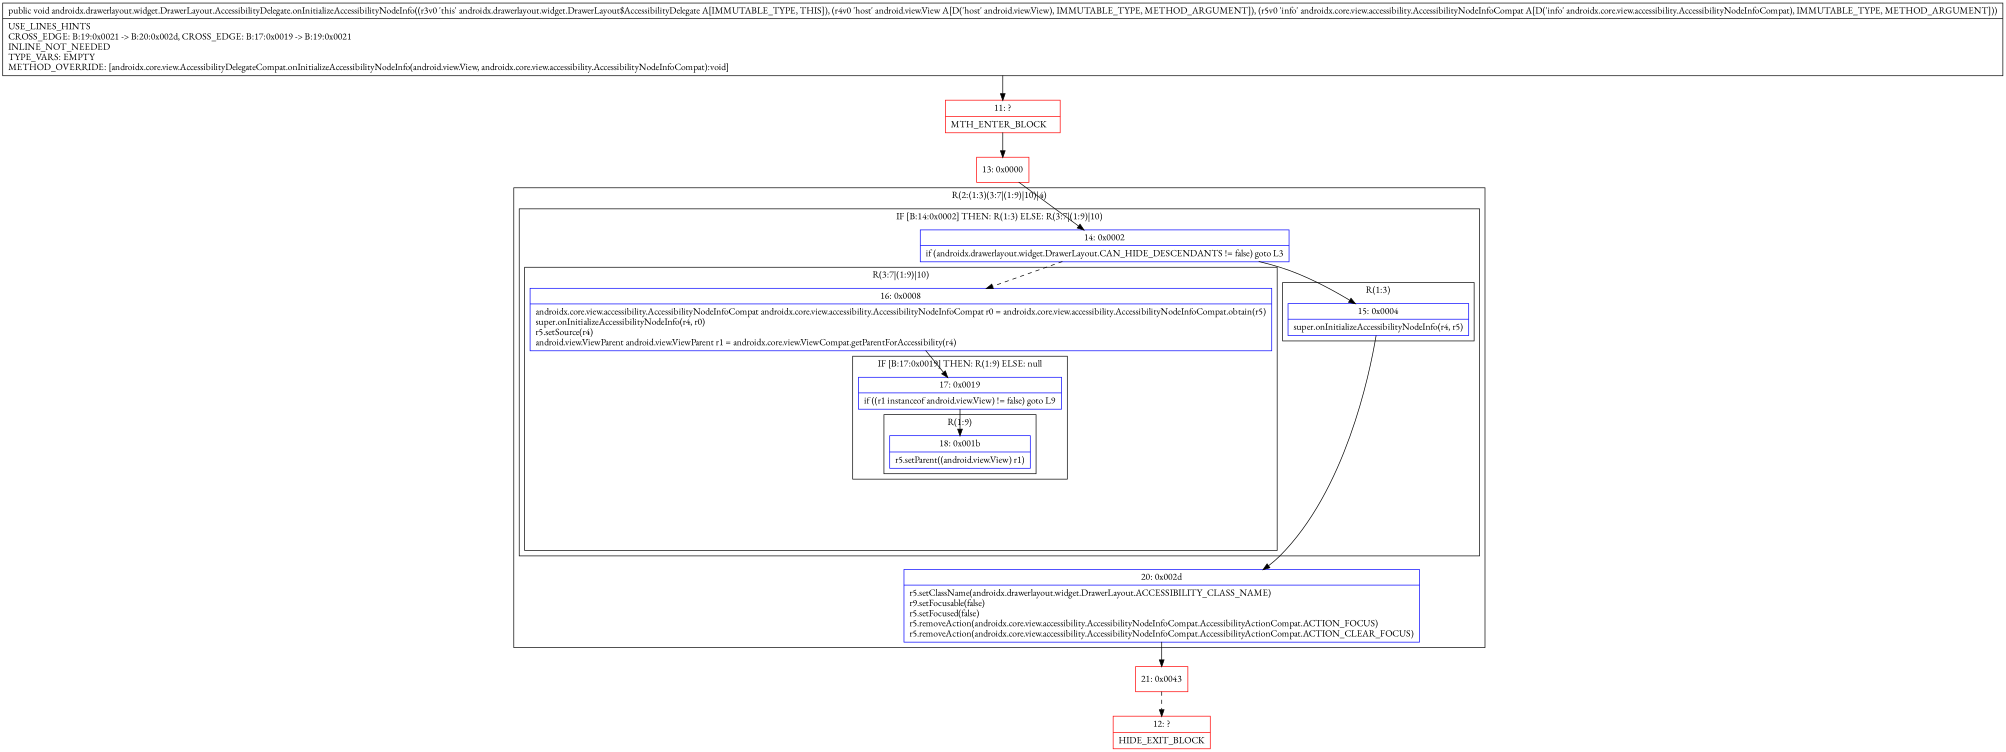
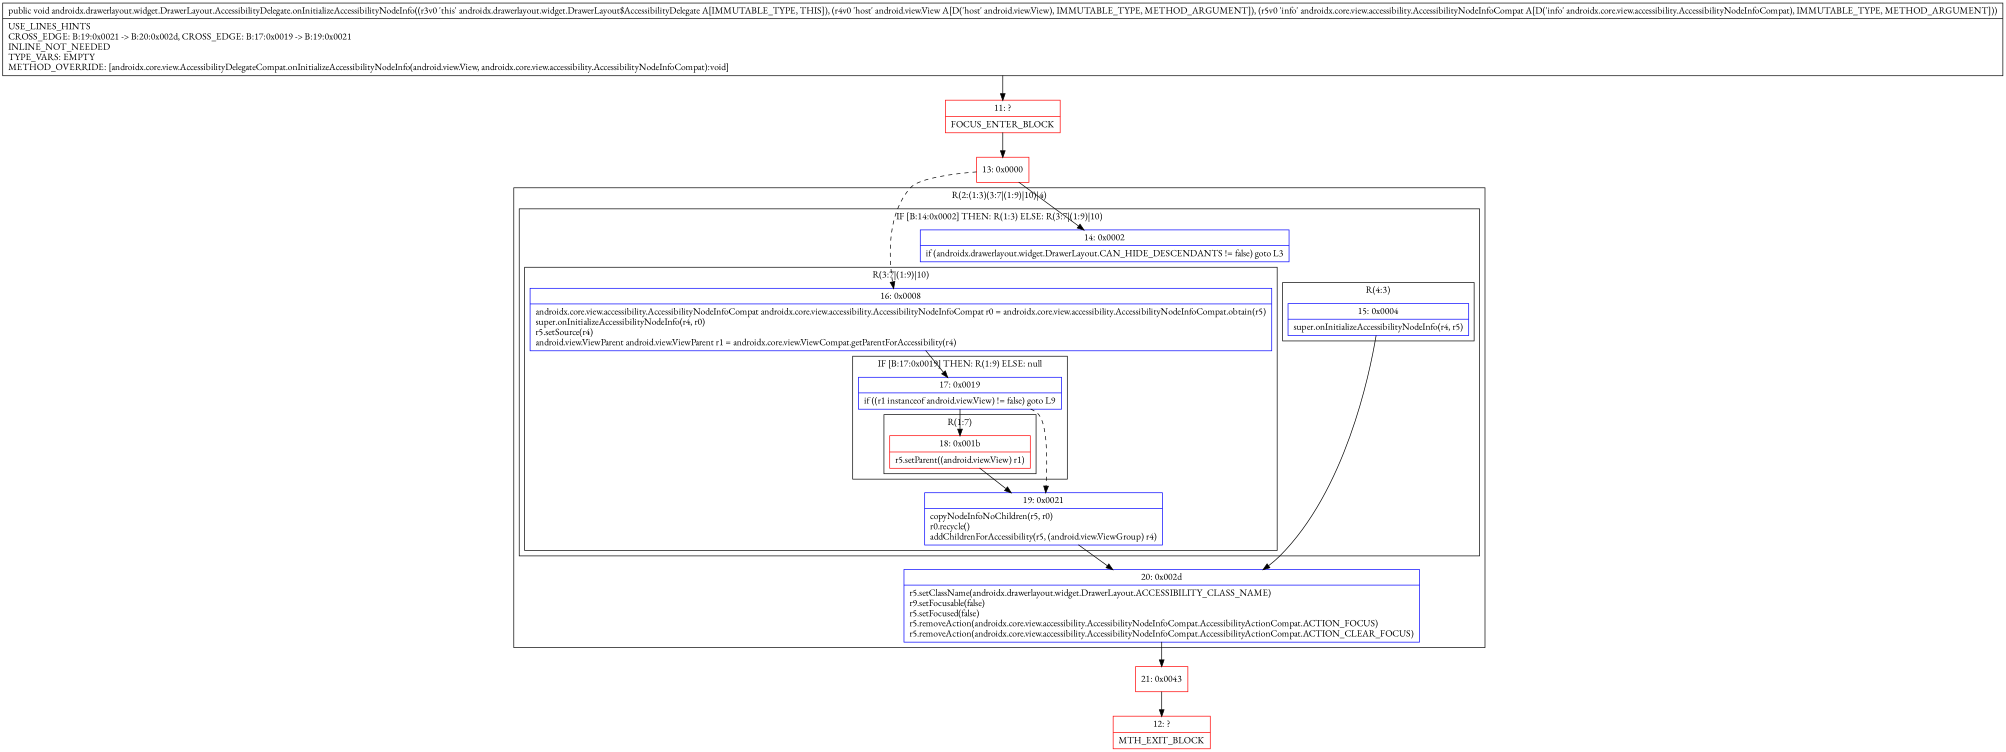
node "11: ?": text "MTH_ENTER_BLOCK" -> "FOCUS_ENTER_BLOCK"
edge "14: 0x0002" -> "16: 0x0008": now "13: 0x0000" -> "16: 0x0008"
edge "14: 0x0002" -> "15: 0x0004": removed
cluster "R(1:3)": label "R(1:3)" -> "R(4:3)"
cluster "R(1:9)": label "R(1:9)" -> "R(1:7)"
node "18: 0x001b": color blue -> red
node "19: 0x0021": added
edge "21: 0x0043" -> "12: ?": style dashed -> solid
node "12: ?": text "HIDE_EXIT_BLOCK" -> "MTH_EXIT_BLOCK"
